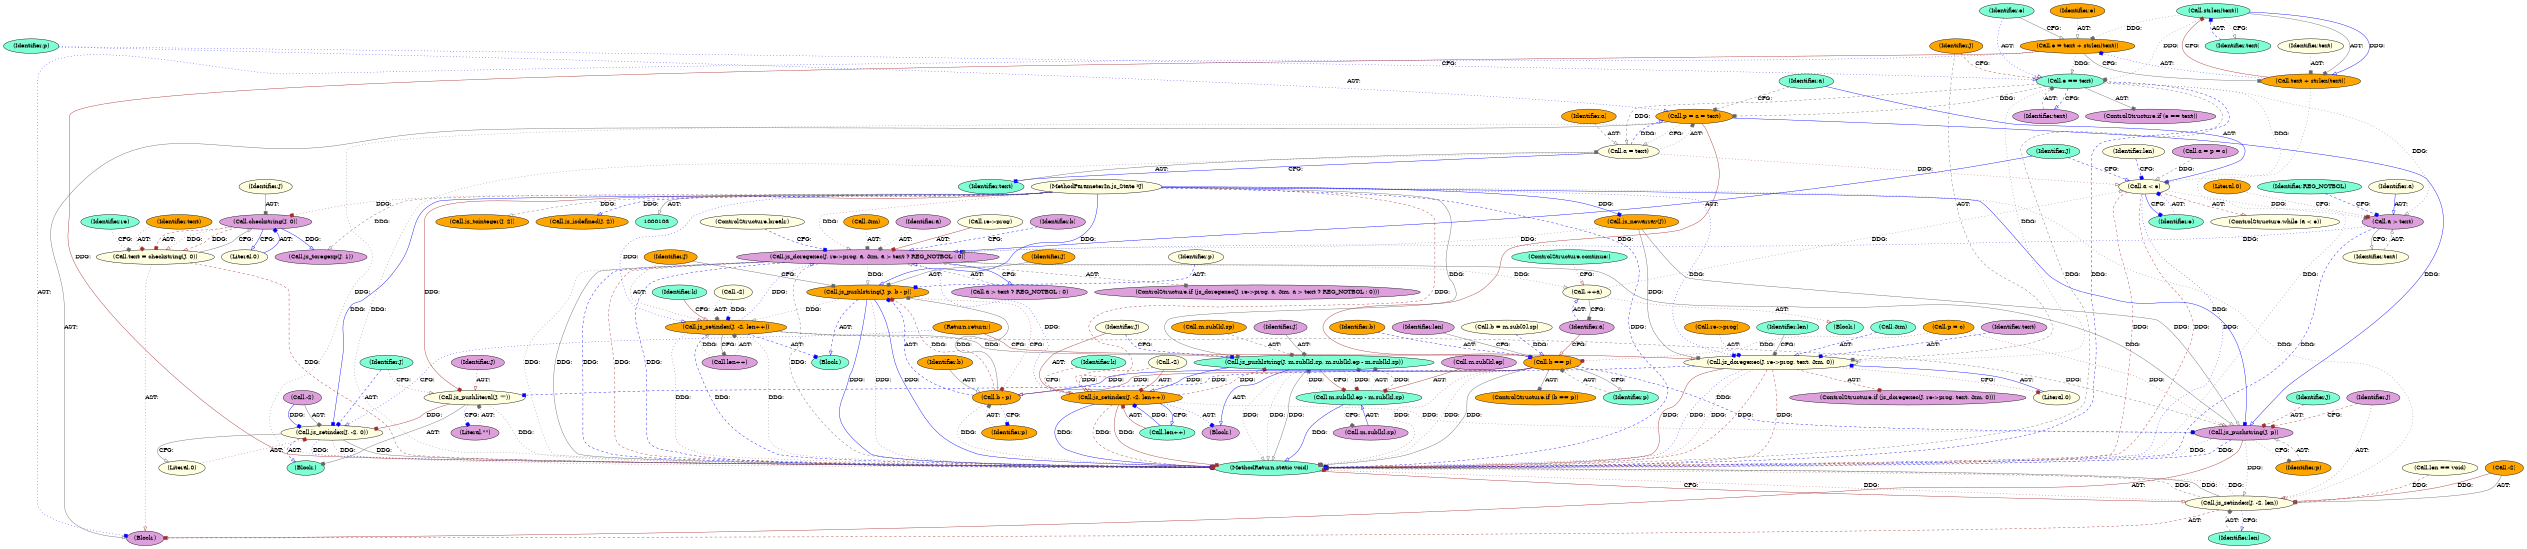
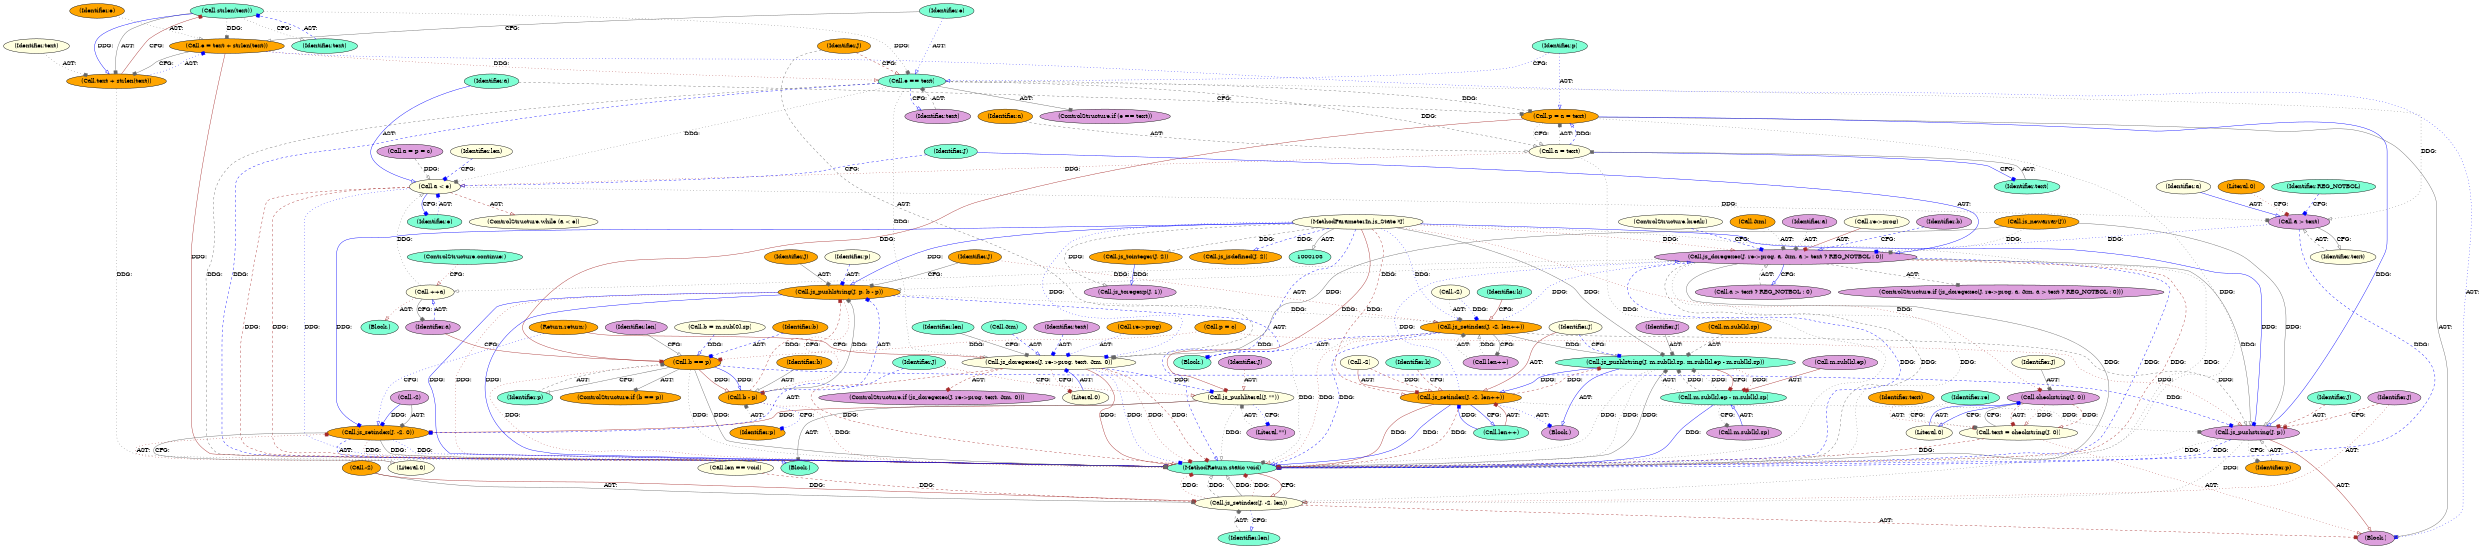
edge "(MethodParameterIn,js_State *J)" -> "(Call,js_newarray(J))": removed, label "DDG:"
edge "(Call,checkstring(J, 0))" -> "(Call,js_toregexp(J, 1))": now "(Call,js_tointeger(J, 2))" -> "(Call,js_toregexp(J, 1))"
node "(Call,js_setindex(J, -2, 0))": fillcolor lightyellow -> orange
